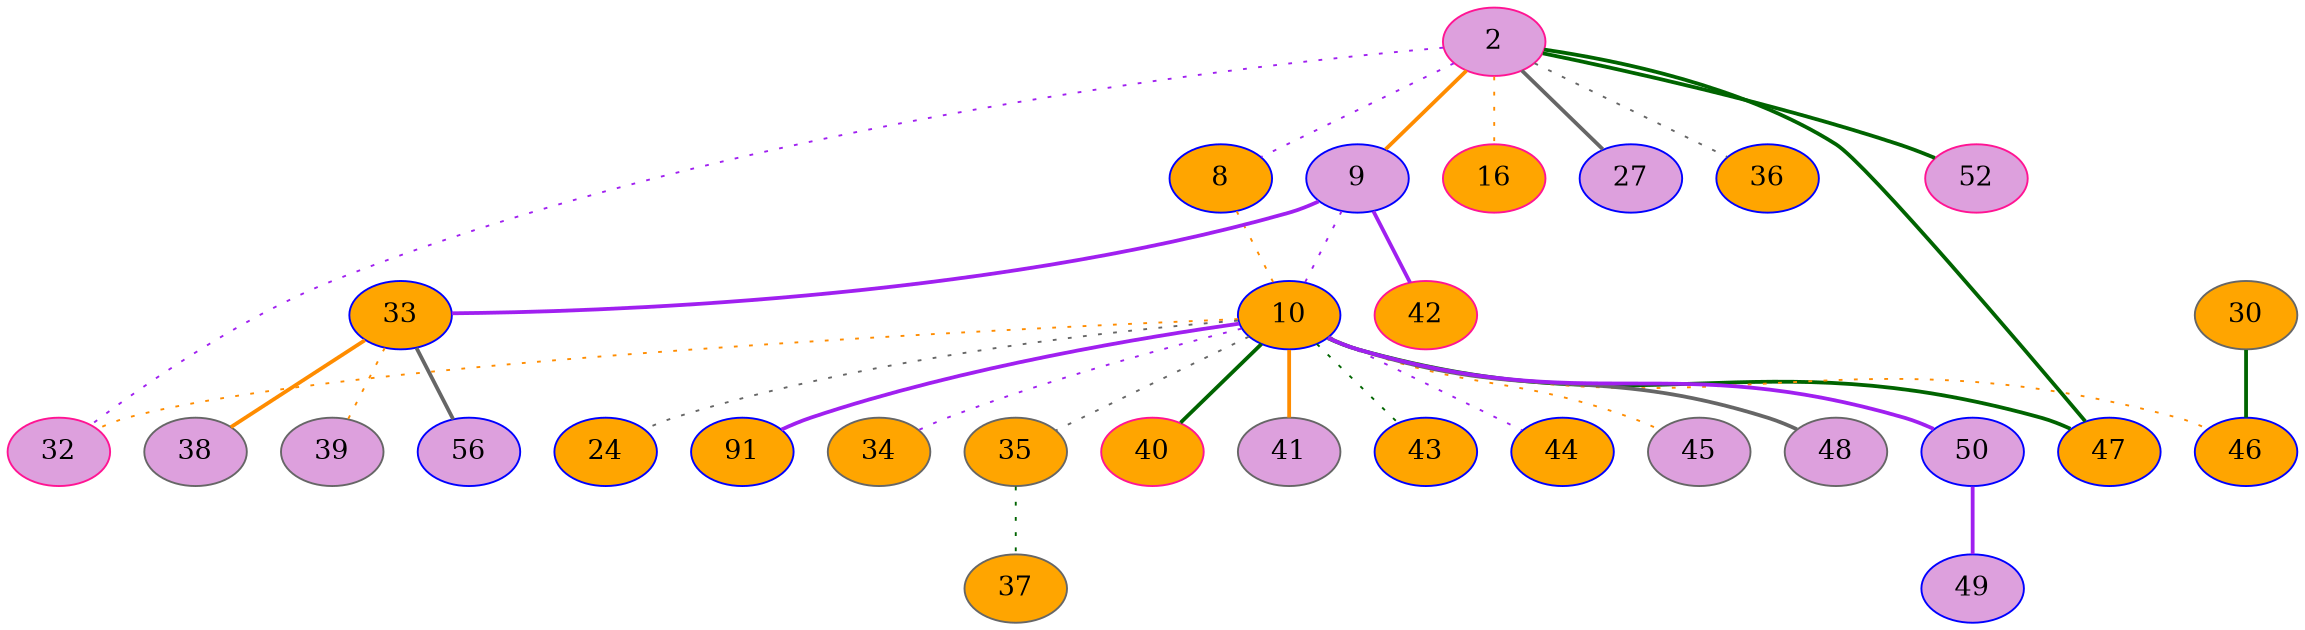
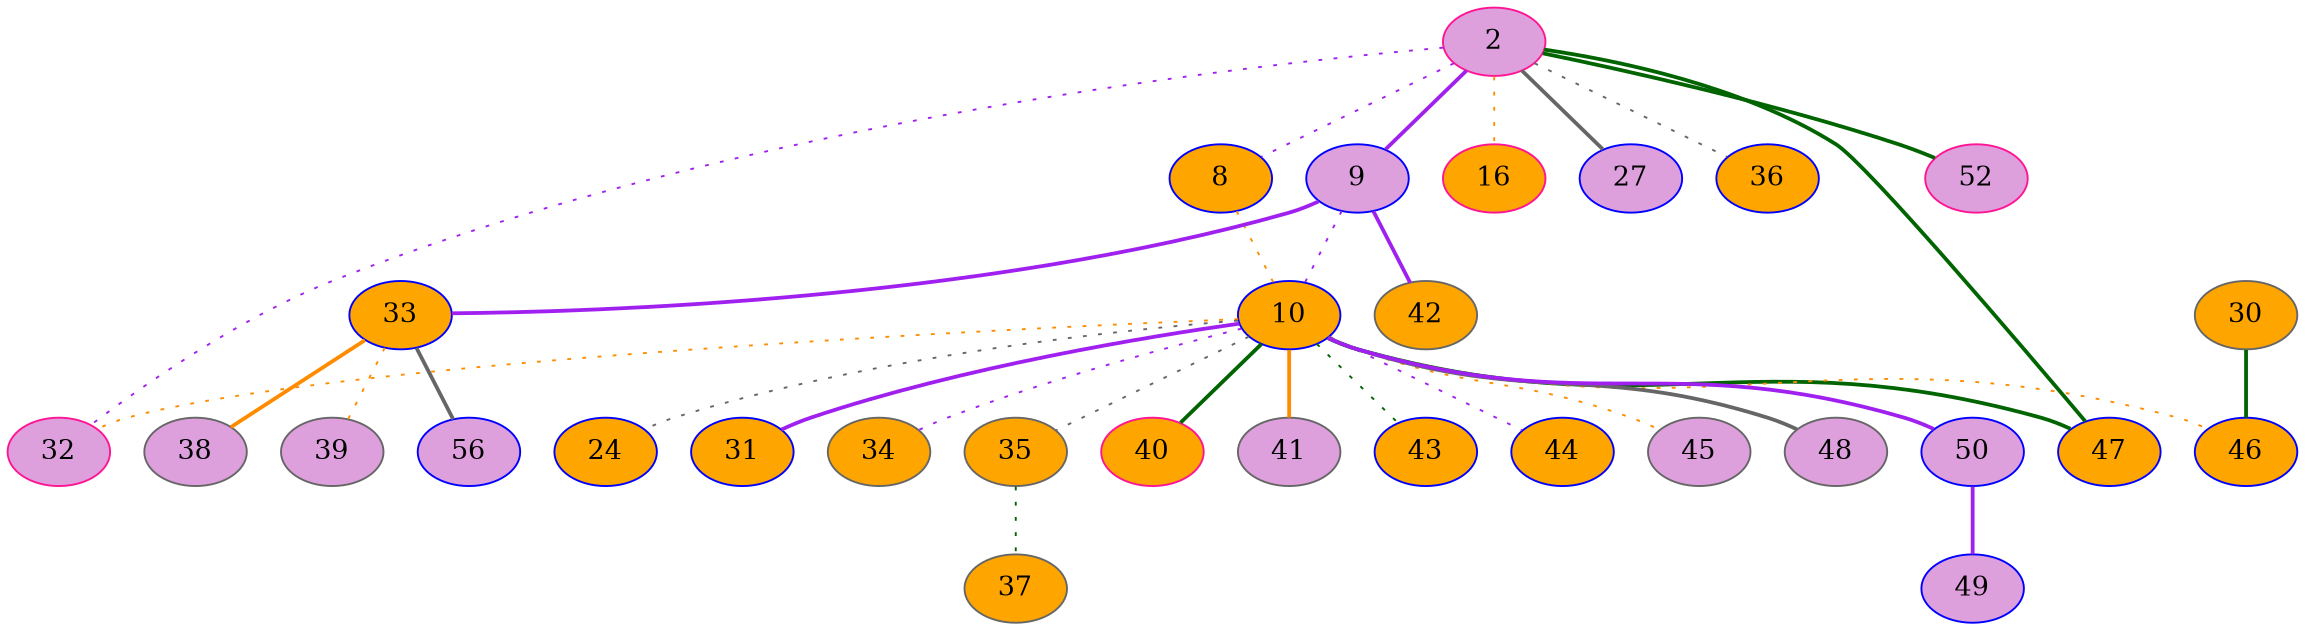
edge "2" -- "9": color darkorange -> purple
node "42": color deeppink -> gray40
node "91": label "91" -> "31"
